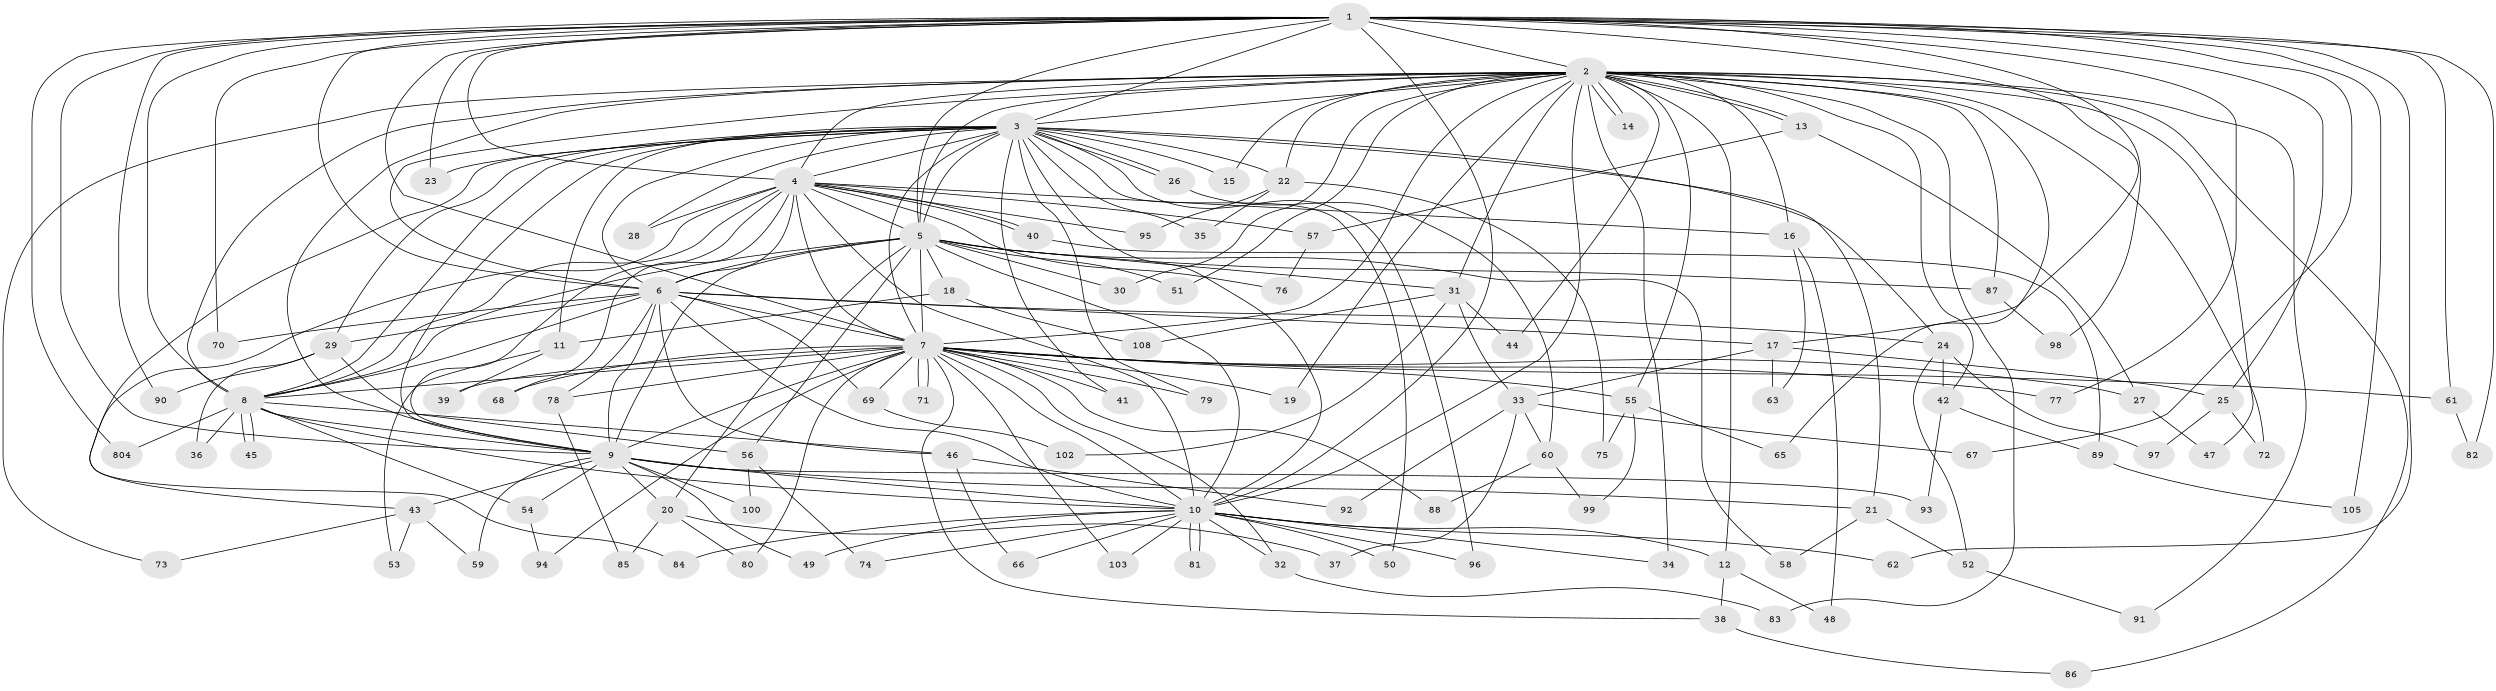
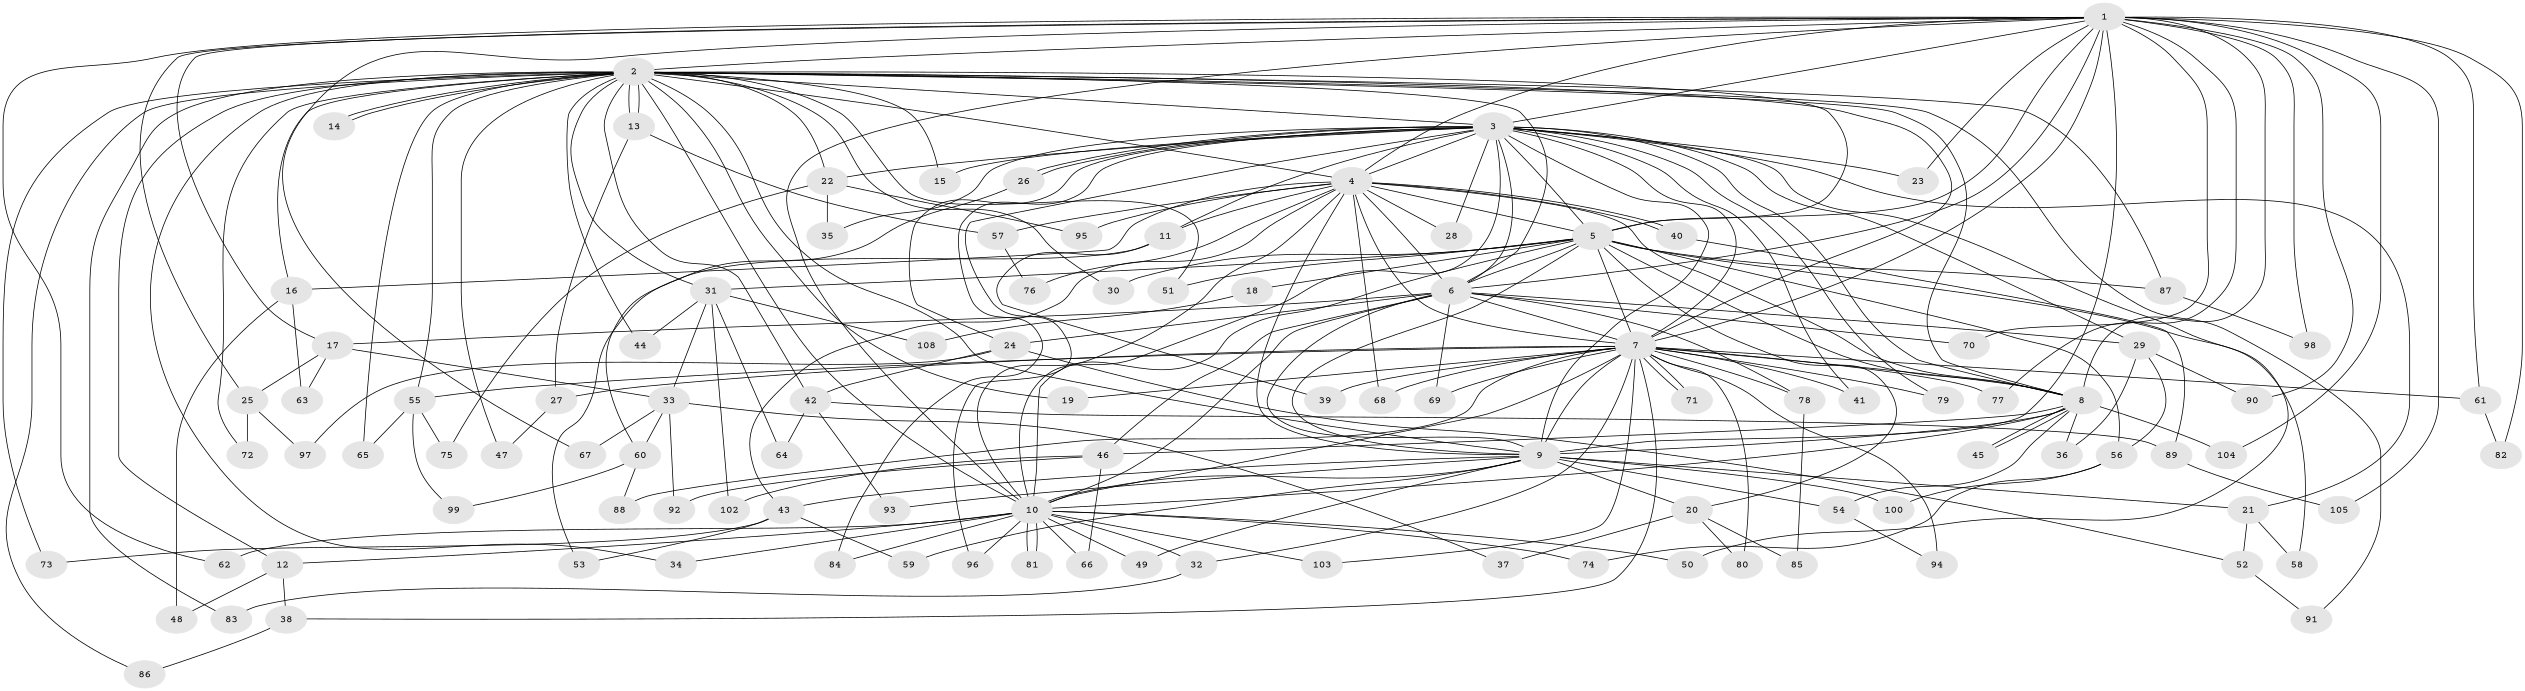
edge "18" -- "11": now "4" -- "11"
edge "6" -- "8": removed
edge "69" -- "102": now "46" -- "102"
node "804": label "804" -> "104"
node "64": added
